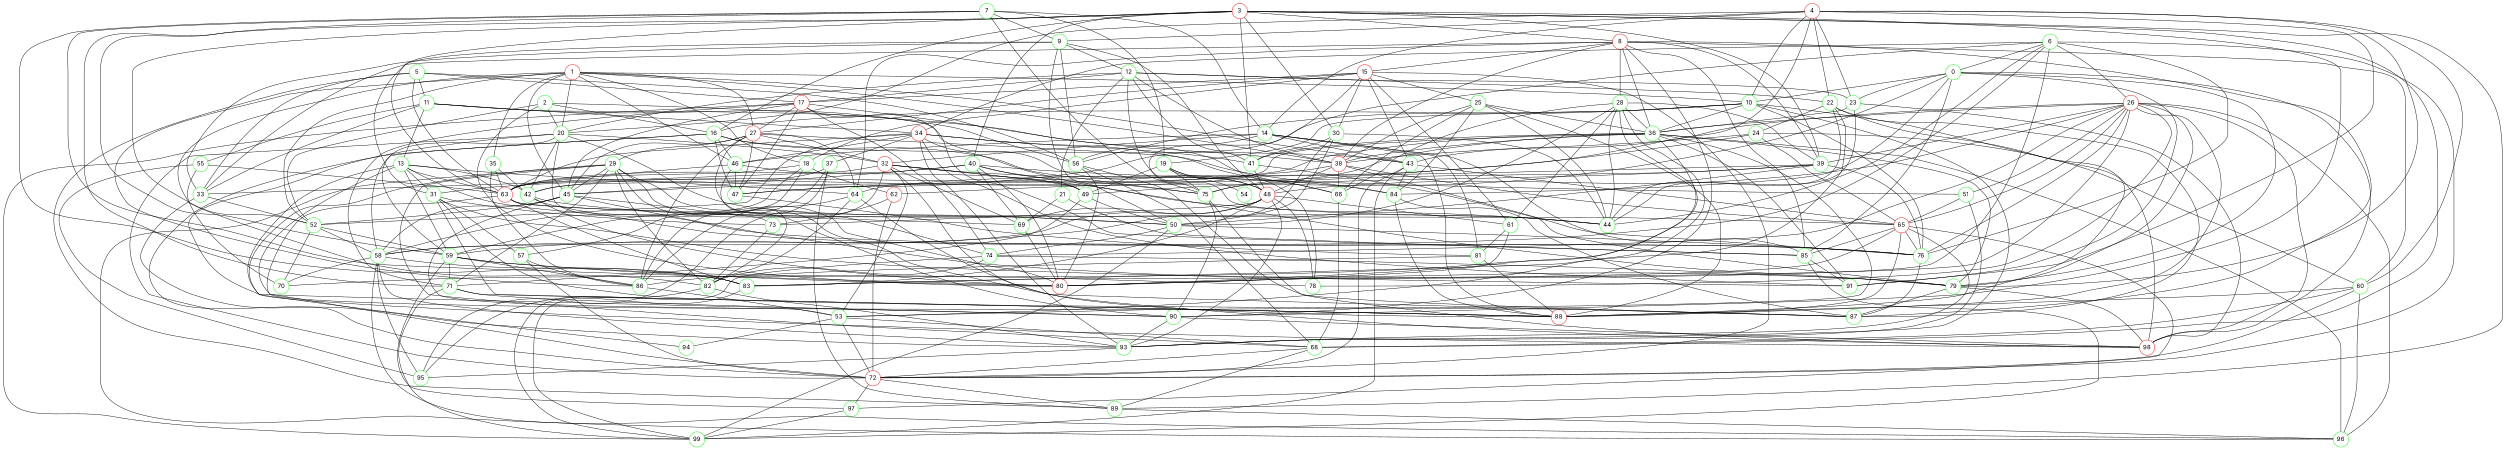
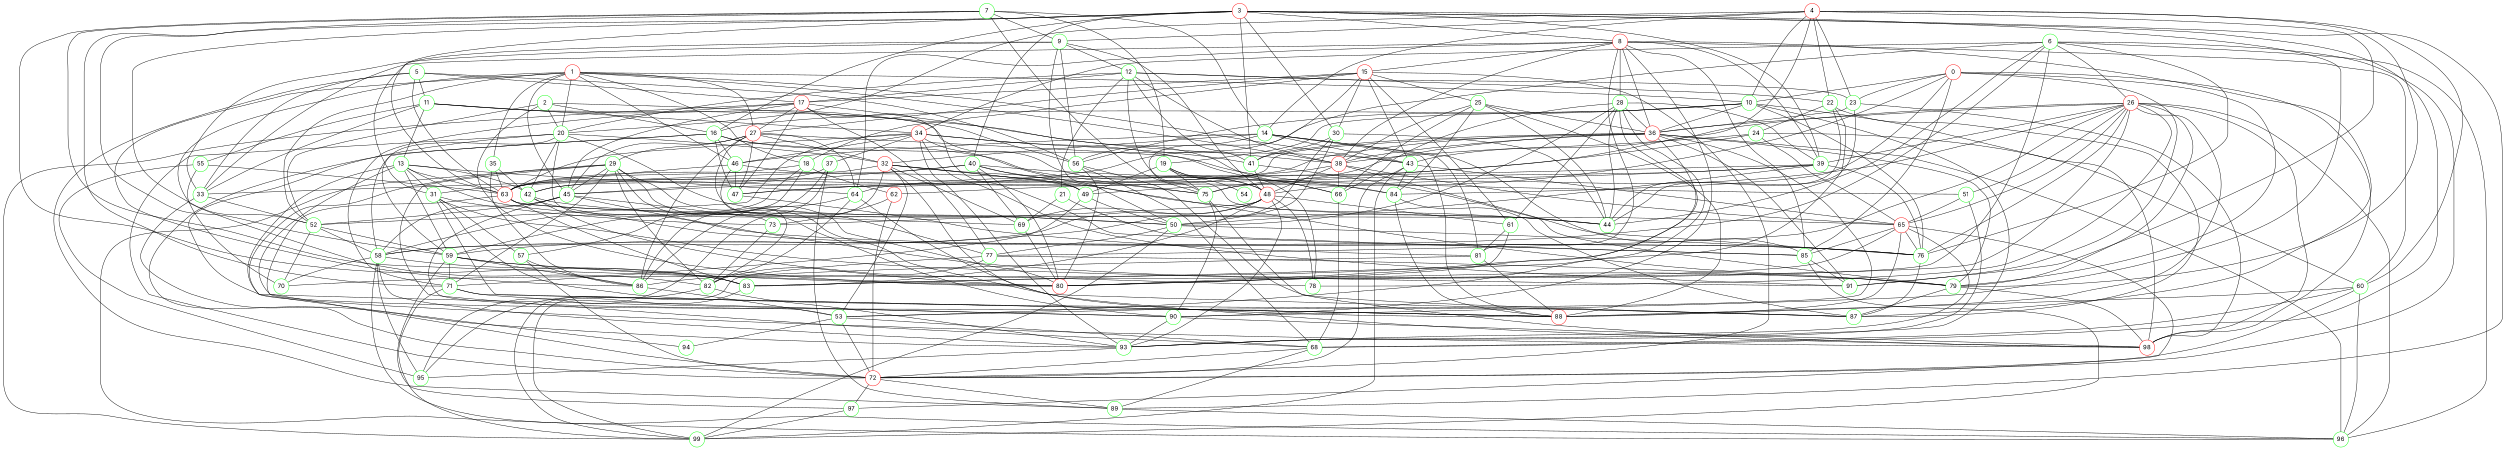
edge "6" -- "0": now "6" -- "96"
node "0": color green -> red
node "36": color green -> red
edge "8" -- "81": added
edge "22" -- "88": removed
node "74": label "74" -> "77"
